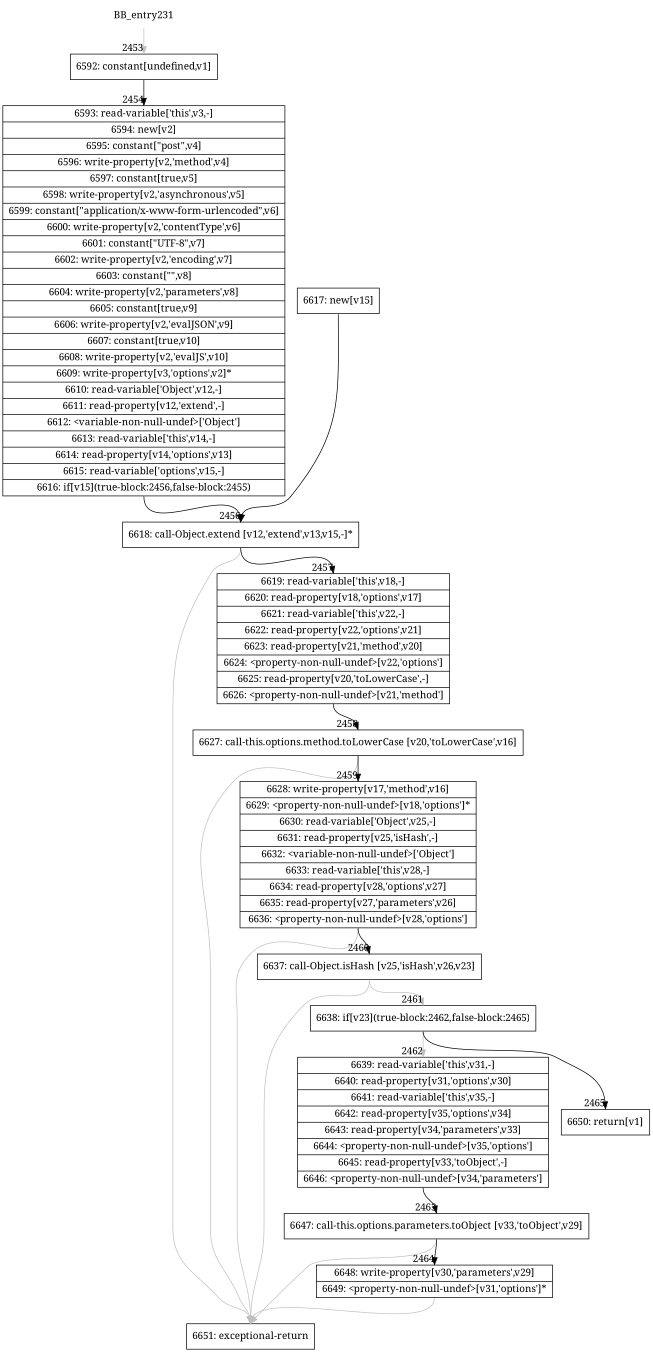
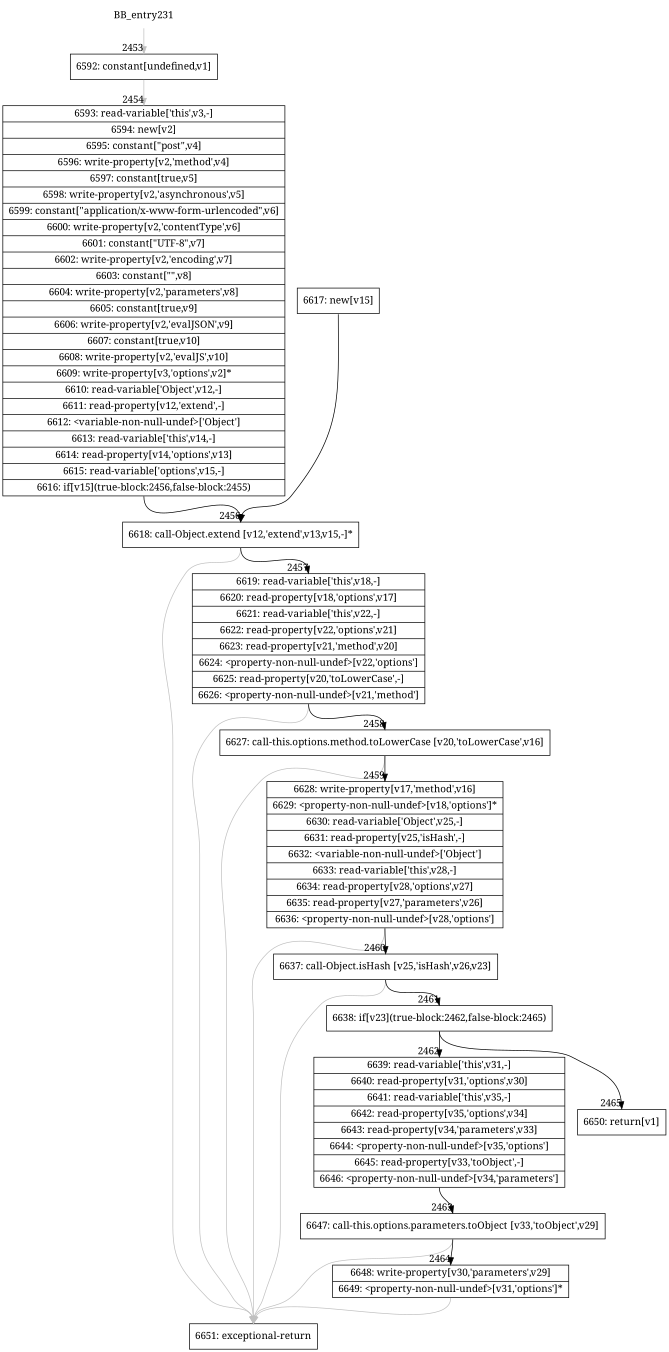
edge "6592: constant[undefined,v1]" -> "6593: read-variable['this',v3,-]": color black -> gray
edge "6619: read-variable['this',v18,-]" -> "6651: exceptional-return": added
edge "6637: call-Object.isHash [v25,'isHash',v26,v23]" -> "6638: if[v23](true-block:2462,false-block:2465)": color gray -> black
edge "6638: if[v23](true-block:2462,false-block:2465)" -> "6639: read-variable['this',v31,-]": color gray -> black
